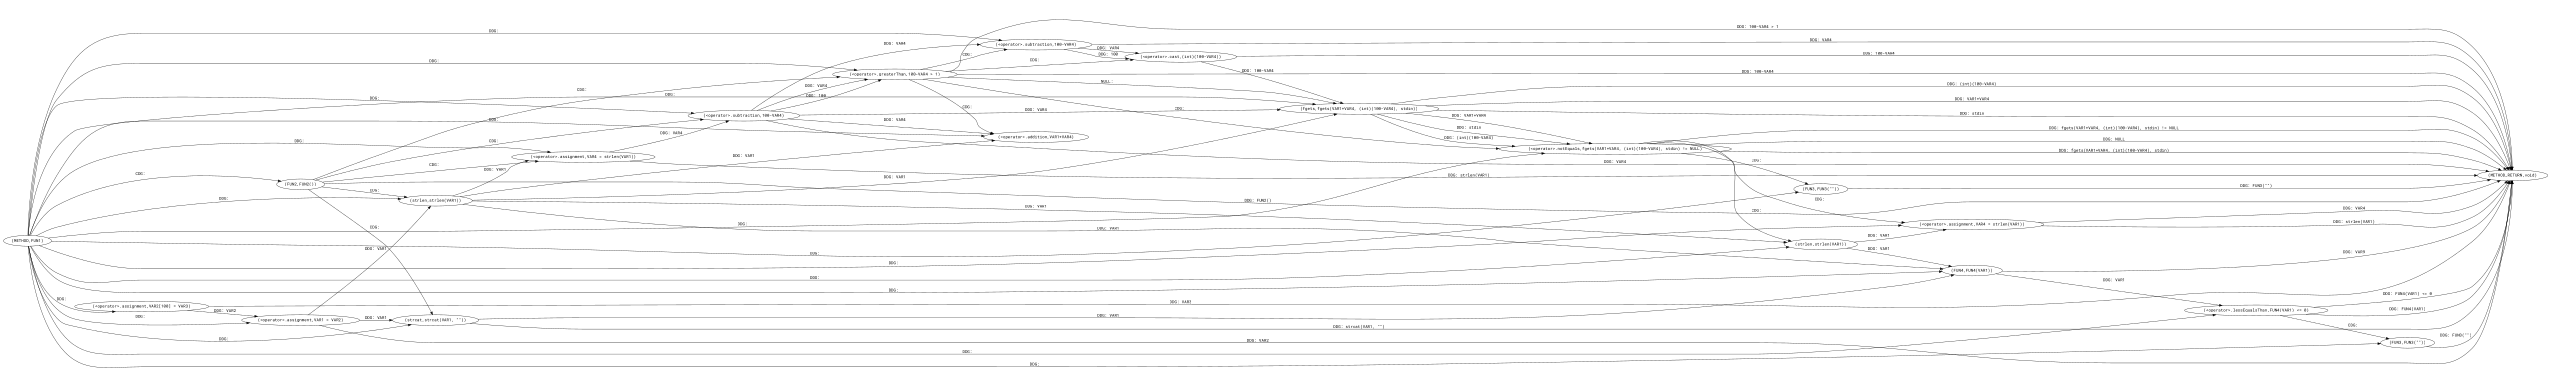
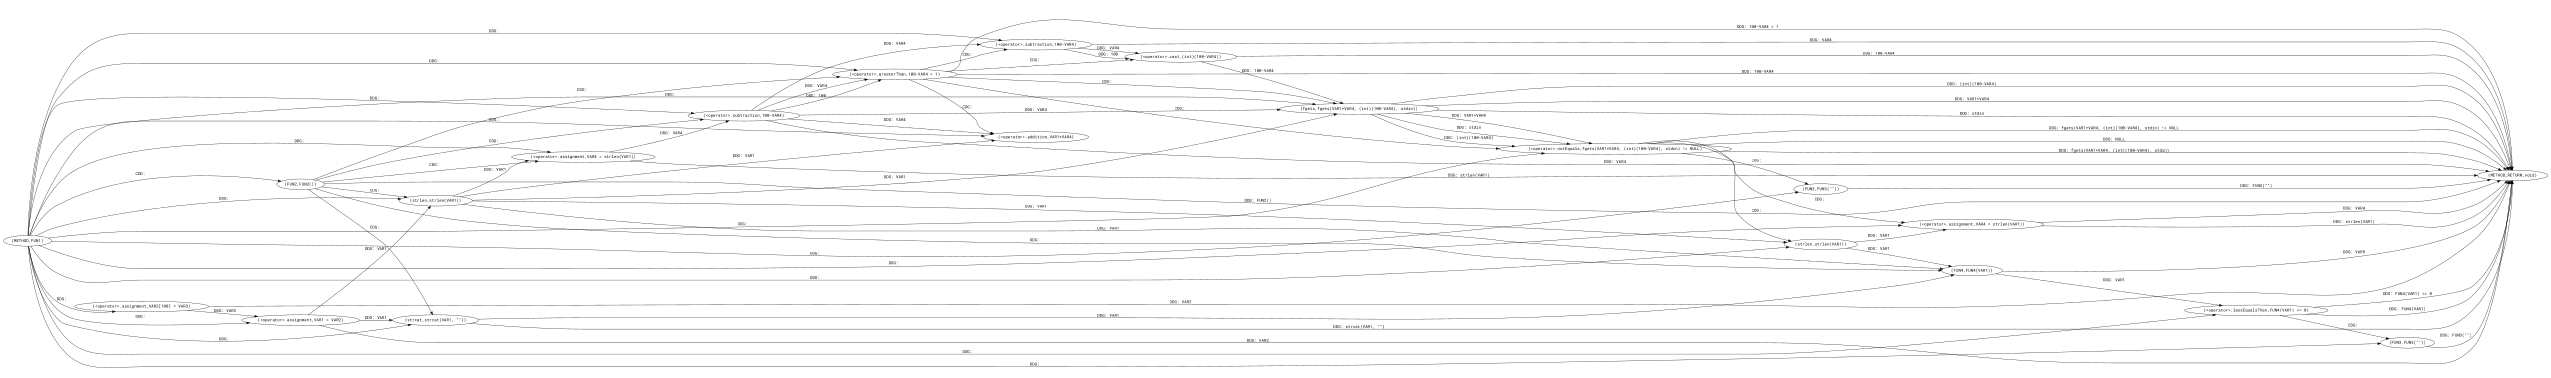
edge "(<operator>.greaterThan,100-VAR4 > 1)" -> "(fgets,fgets(VAR1+VAR4, (int)(100-VAR4), stdin))": label "NULL: " -> "CDG: "
edge "(METHOD,FUN1)" -> "(FUN4,FUN4(VAR1))": now "(FUN2,FUN2())" -> "(FUN4,FUN4(VAR1))"
